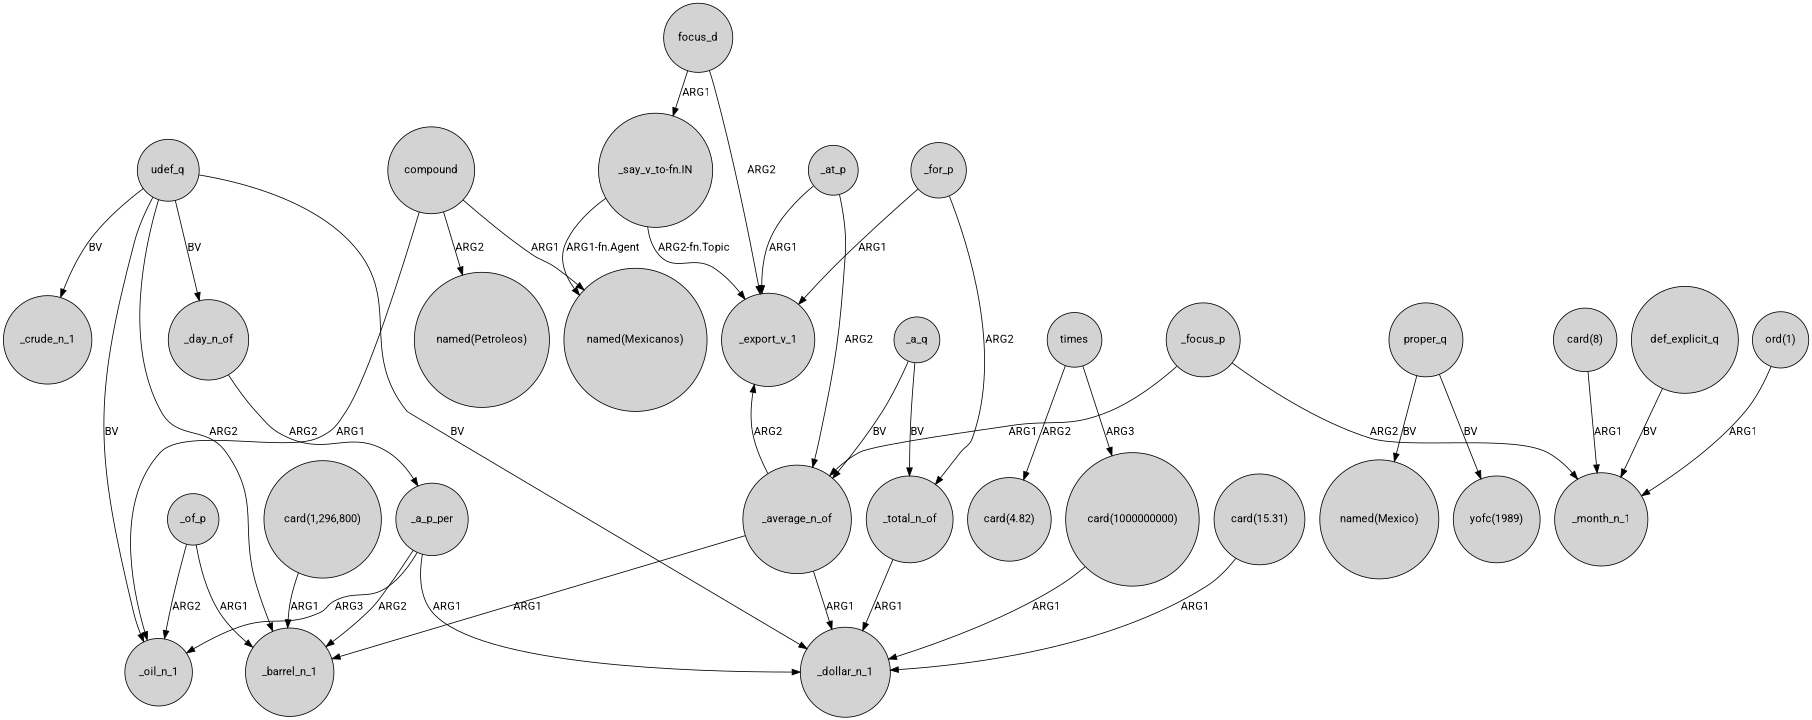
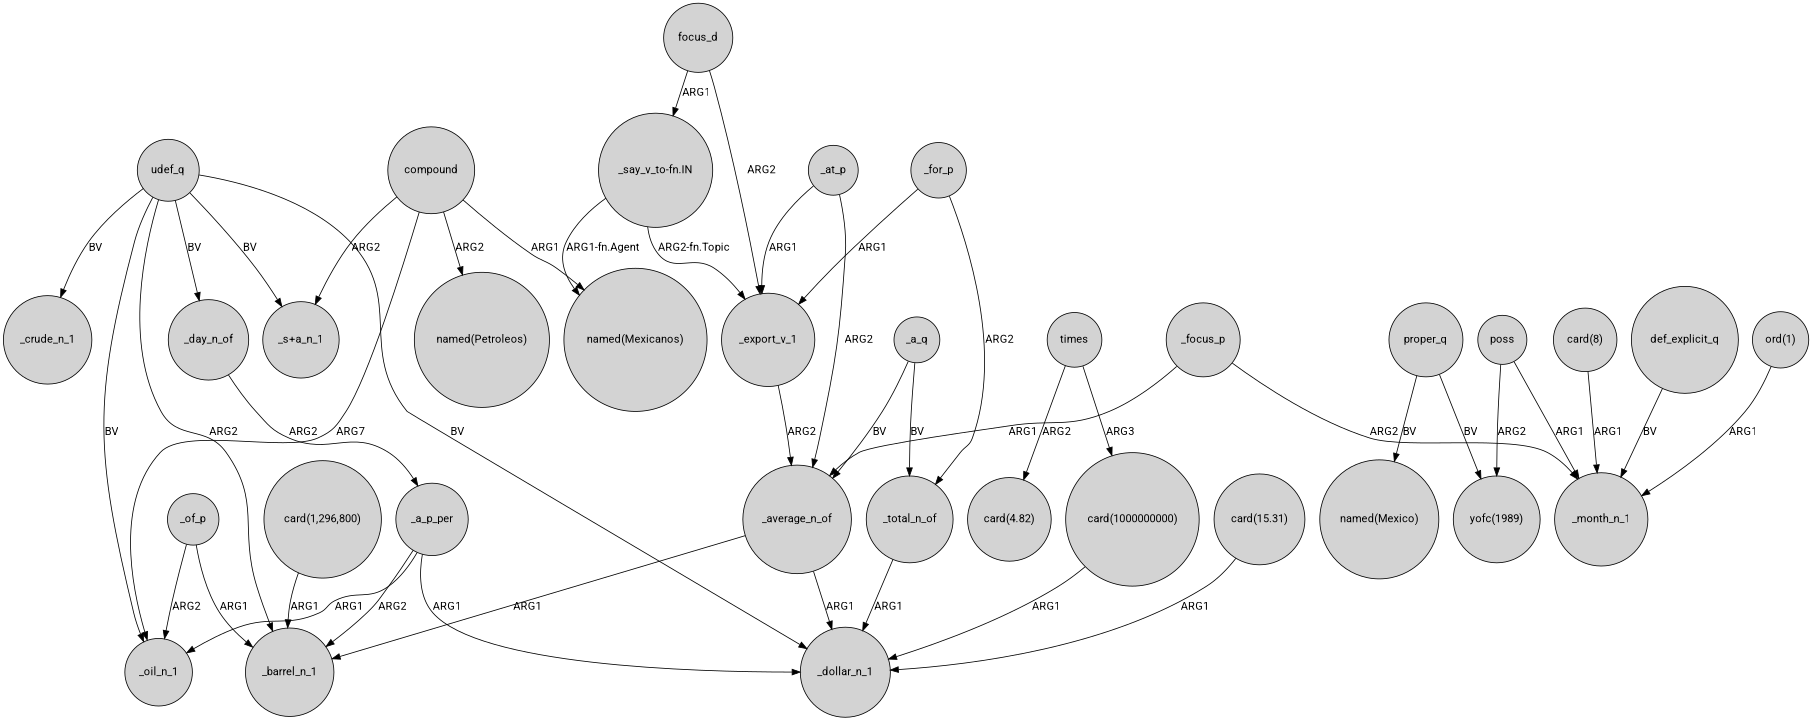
node "_s+a_n_1": added
node "poss": added
edge "compound" -> "_oil_n_1": label "ARG1" -> "ARG7"
edge "_average_n_of" -> "_export_v_1": reversed
edge "_a_p_per" -> "_oil_n_1": label "ARG3" -> "ARG1"
